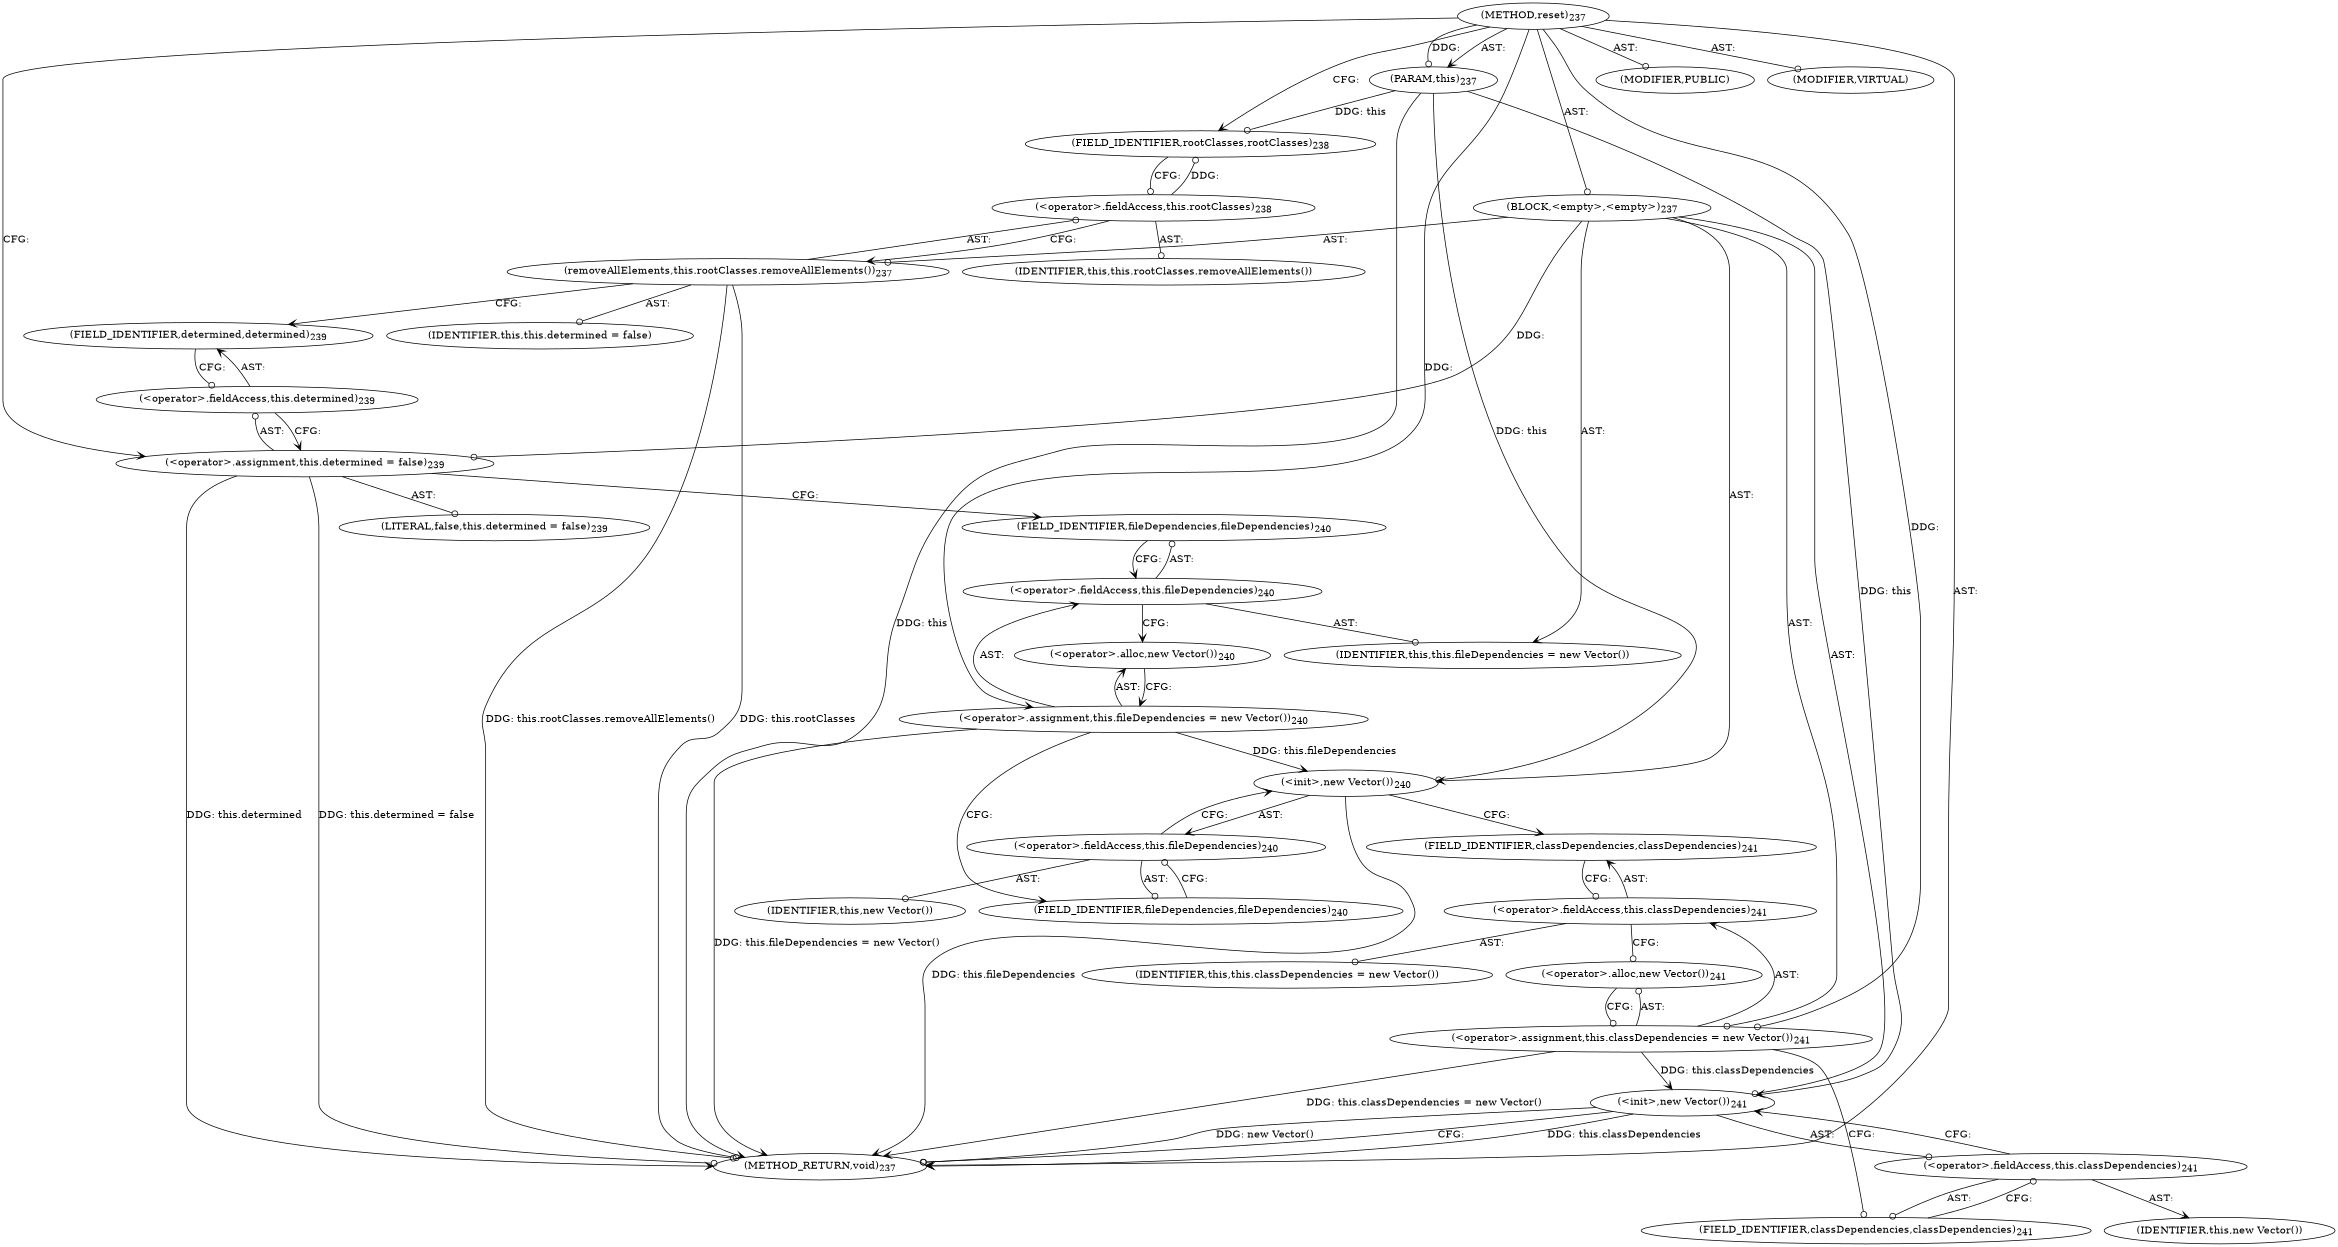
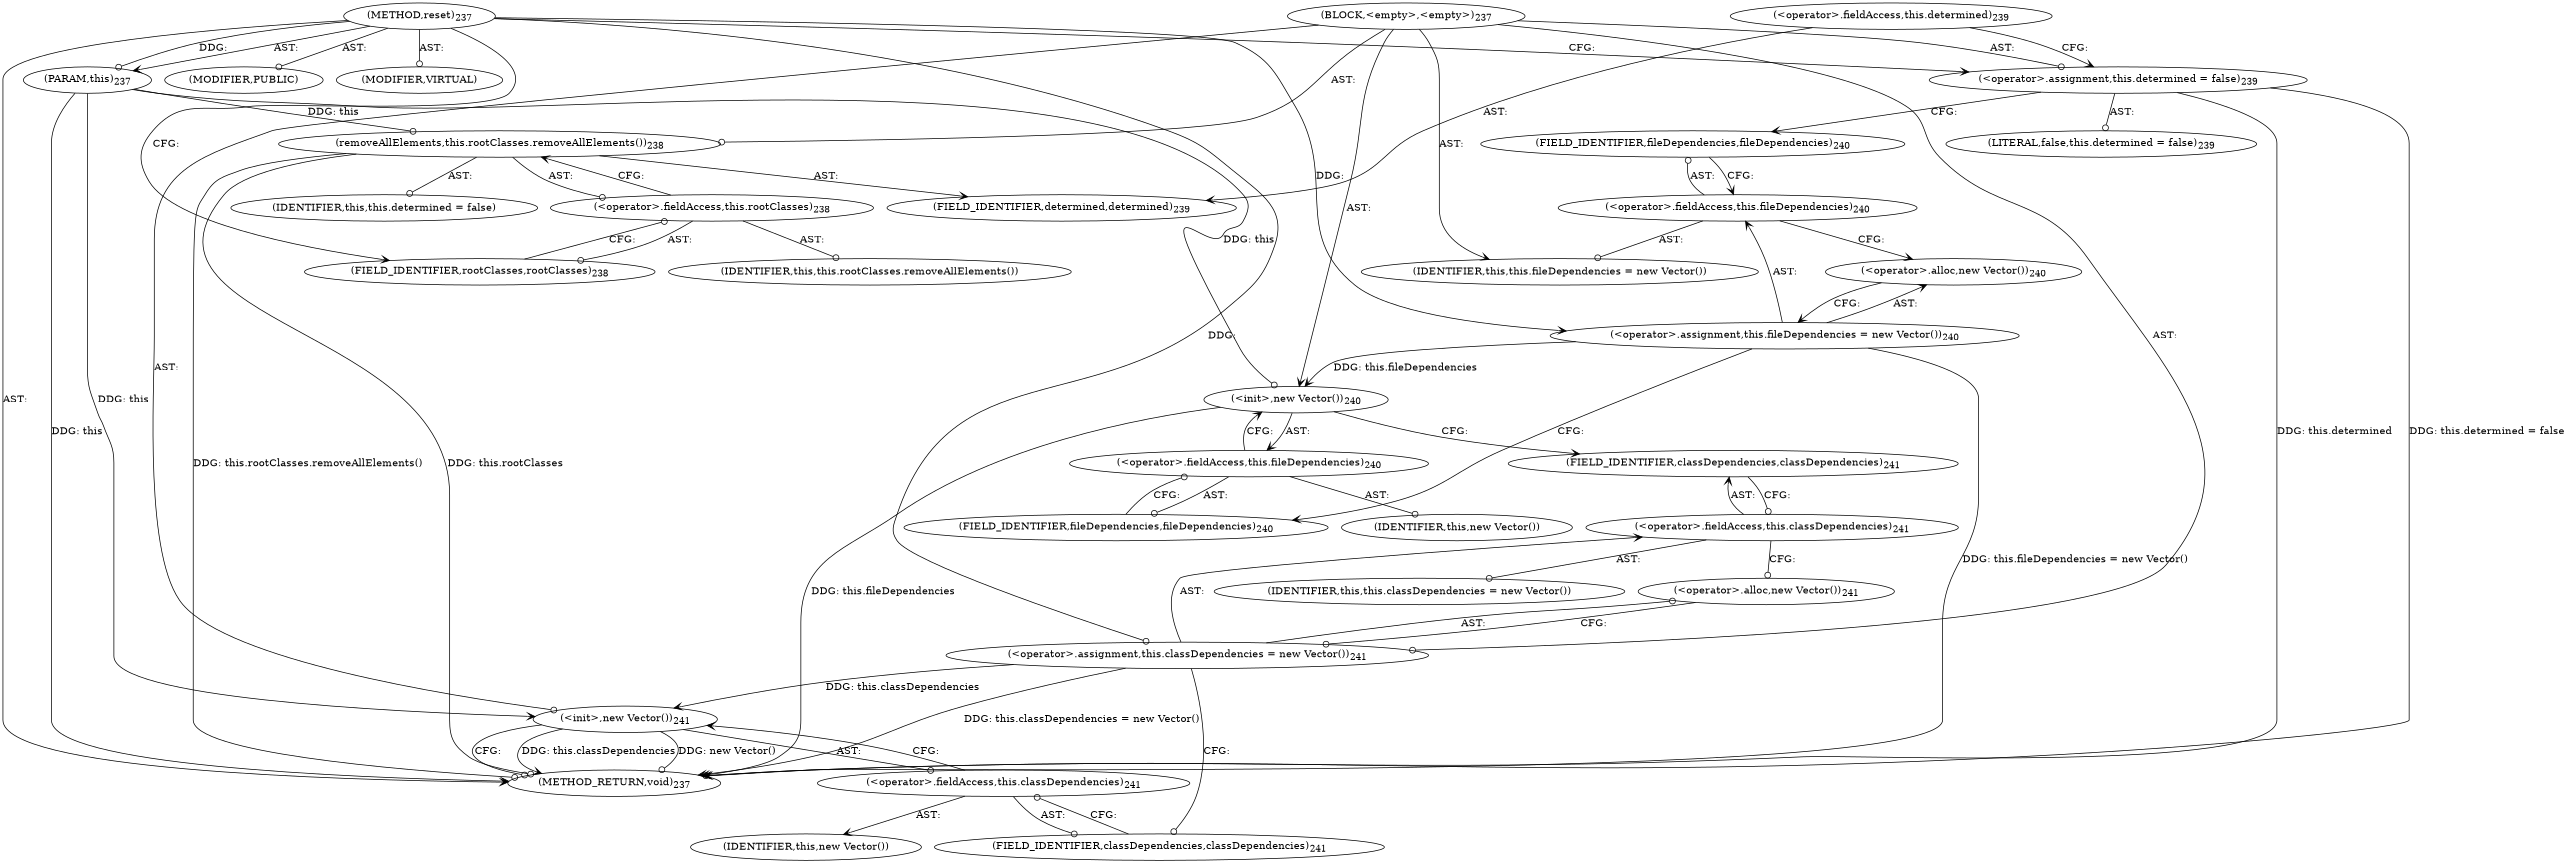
edge "(METHOD,reset)" -> "(BLOCK,<empty>,<empty>)": removed, label "AST:"
edge "(PARAM,this)" -> "(FIELD_IDENTIFIER,rootClasses,rootClasses)": now "(PARAM,this)" -> "(removeAllElements,this.rootClasses.removeAllElements())"
edge "(<operator>.fieldAccess,this.rootClasses)" -> "(FIELD_IDENTIFIER,rootClasses,rootClasses)": label "DDG: " -> "AST: "
node "(removeAllElements,this.rootClasses.removeAllElements())": text "237" -> "238"
edge "(removeAllElements,this.rootClasses.removeAllElements())" -> "(FIELD_IDENTIFIER,determined,determined)": label "CFG: " -> "AST: "
edge "(BLOCK,<empty>,<empty>)" -> "(<operator>.assignment,this.determined = false)": label "DDG: " -> "AST: "
edge "(FIELD_IDENTIFIER,determined,determined)" -> "(<operator>.fieldAccess,this.determined)": removed, label "CFG:"
edge "(<operator>.assignment,this.determined = false)" -> "(<operator>.fieldAccess,this.determined)": removed, label "AST:"
